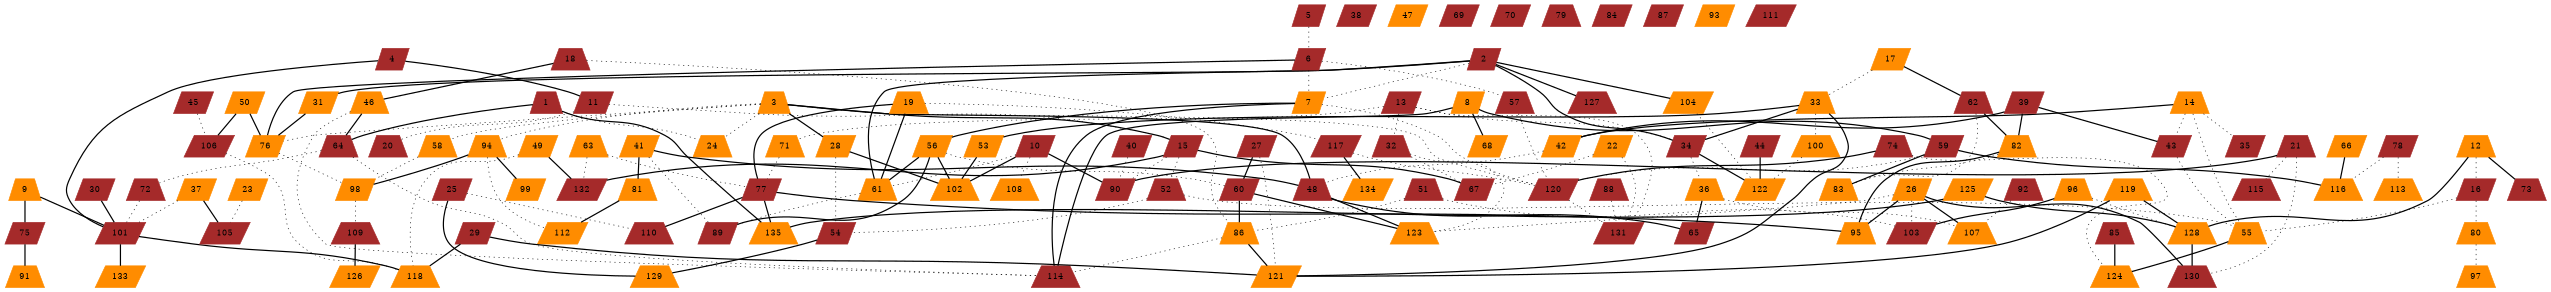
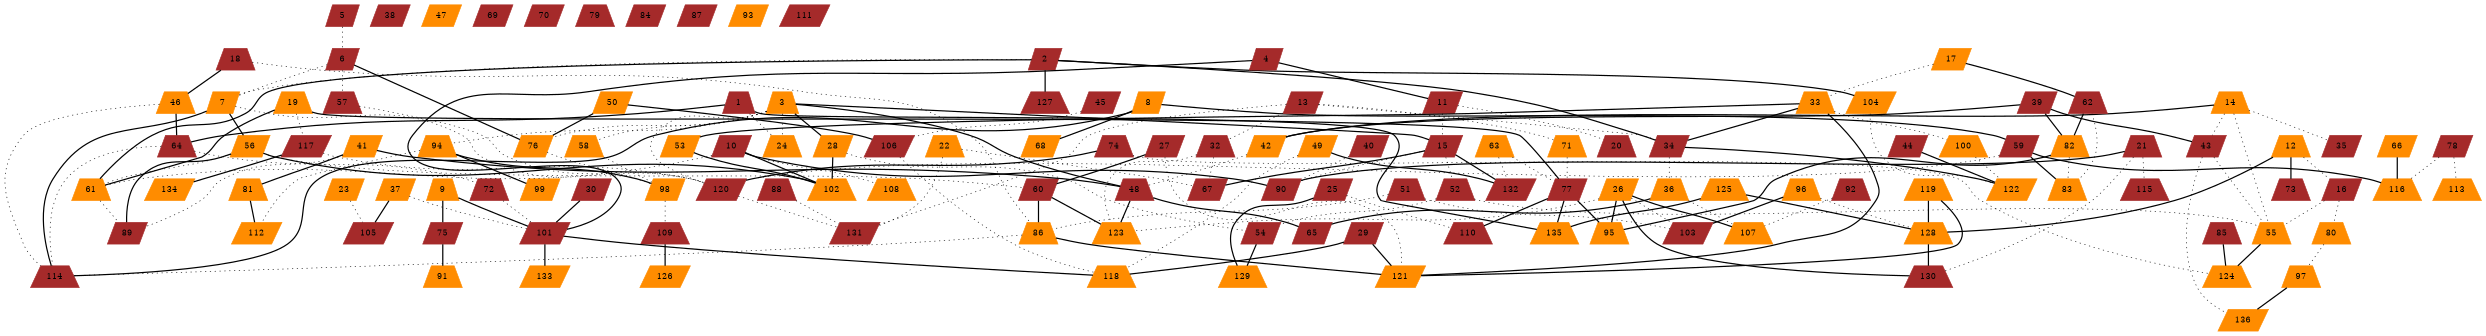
node "31": removed
node "22": shape parallelogram -> trapezium
edge "56" -- "61": style bold -> dotted
node "125": shape parallelogram -> trapezium
node "136": added
